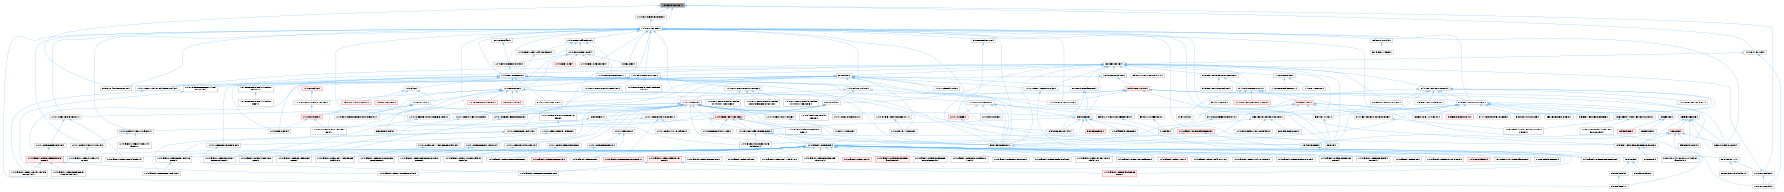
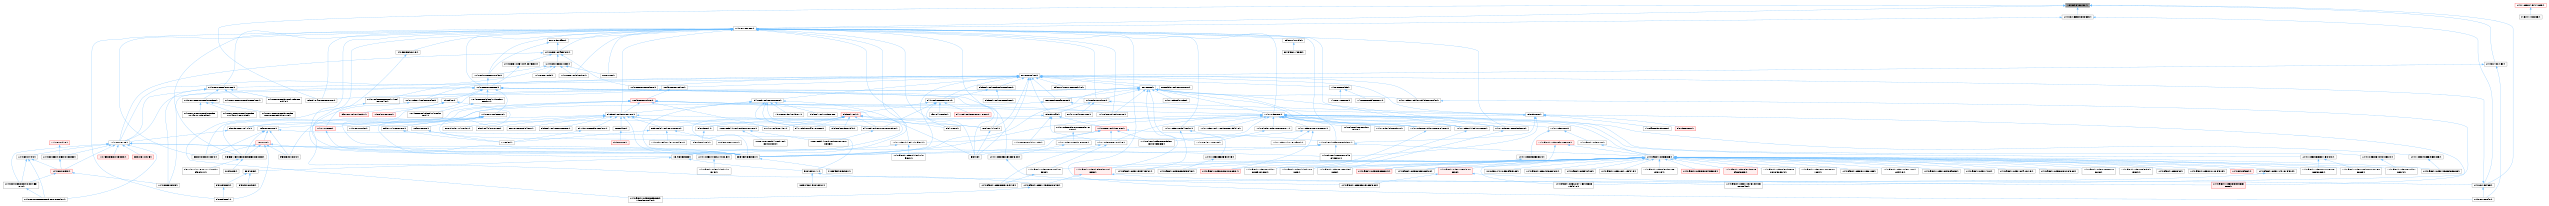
edge "AnimCurveFilter.h" -> "AnimCurveElementFlags.h": added
edge "AnimDataNotifications.h" -> "CurveIdentifier.h": added
node "AnimDataModel.h": color red -> grey40
edge "AnimBoneCompressionCodec.h" -> "AnimCompressionTypes.h": removed
edge "BuiltInAttributeTypes.h" -> "AnimSequenceBase.h": removed
edge "BlendSpaceAnalysis.h" -> "AnimSequence.h": reversed
edge "PoseableMeshComponent.h" -> "SkinnedMeshComponent.h": removed
node "AnimNodeBase.h": color red -> grey40
edge "AnimNode_LiveLinkPose.h" -> "AnimNodeBase.h": removed
edge "BlendSpace.h" -> "AnimNodeBase.h": removed
node "AnimNode_LiveLinkPose.h": color grey40 -> red
node "EditorAnimCompositeSegment.h": label "EditorAnimCompositeSegment.h" -> "RefPoseBase.h"
node "SkeletalRenderPublic.h": color red -> grey40
node "SAnimAttributeView.h": added
node "IAnimBlueprintGeneratedClass Track.h": label "IAnimBlueprintGeneratedClass Track.h" -> "IAnimBlueprintGeneratedClass CompiledData.h"
node "TraceFilters.h": removed
edge "AnimGraphNode_Root.h" -> "AnimGraphNode_Base.h": reversed
edge "AnimGraphNode_ApplyMeshSpace Additive.h" -> "AnimNode_ApplyMeshSpaceAdditive.h": now "AnimGraphNode_ApplyMeshSpace Additive.h" -> "AnimGraphNode_MultiWayBlend.h"
edge "AnimGraphNode_SkeletalControl Base.h" -> "AnimNode_DeadBlending.h": now "AnimGraphNode_DeadBlending.h" -> "AnimNode_DeadBlending.h"
node "AnimGraphNode_AnimationGraph Result.h": label "AnimGraphNode_AnimationGraph Result.h" -> "AnimGraphNode_Transition Result.h"
node "AnimGraphNode_Mesh.h": label "AnimGraphNode_Mesh.h" -> "AnimGraphNode_BlendListBase.h"
node "AnimGraphNode_Mirror.h": color red -> grey40
edge "AnimGraphNode_StageCoach WheelController.h" -> "AnimGraphNode_SkeletalControl Base.h": now "AnimGraphNode_StageCoach WheelController.h" -> "AnimGraphNode_WheelController.h"
edge "AnimCompress_PerTrackCompression.h" -> "AnimCompress_RemoveLinear Keys.h": added
